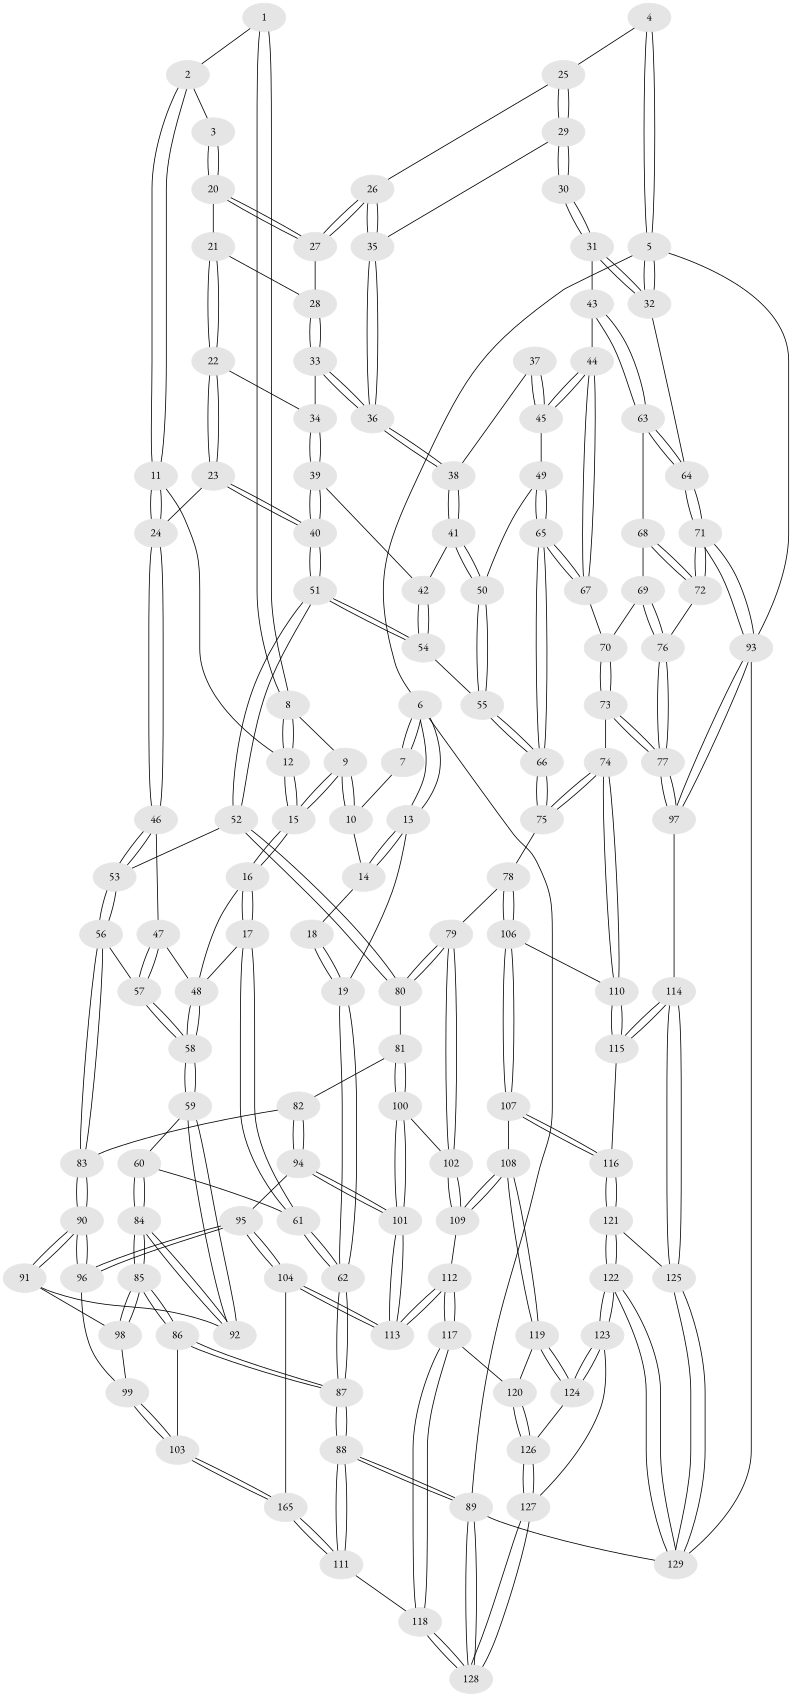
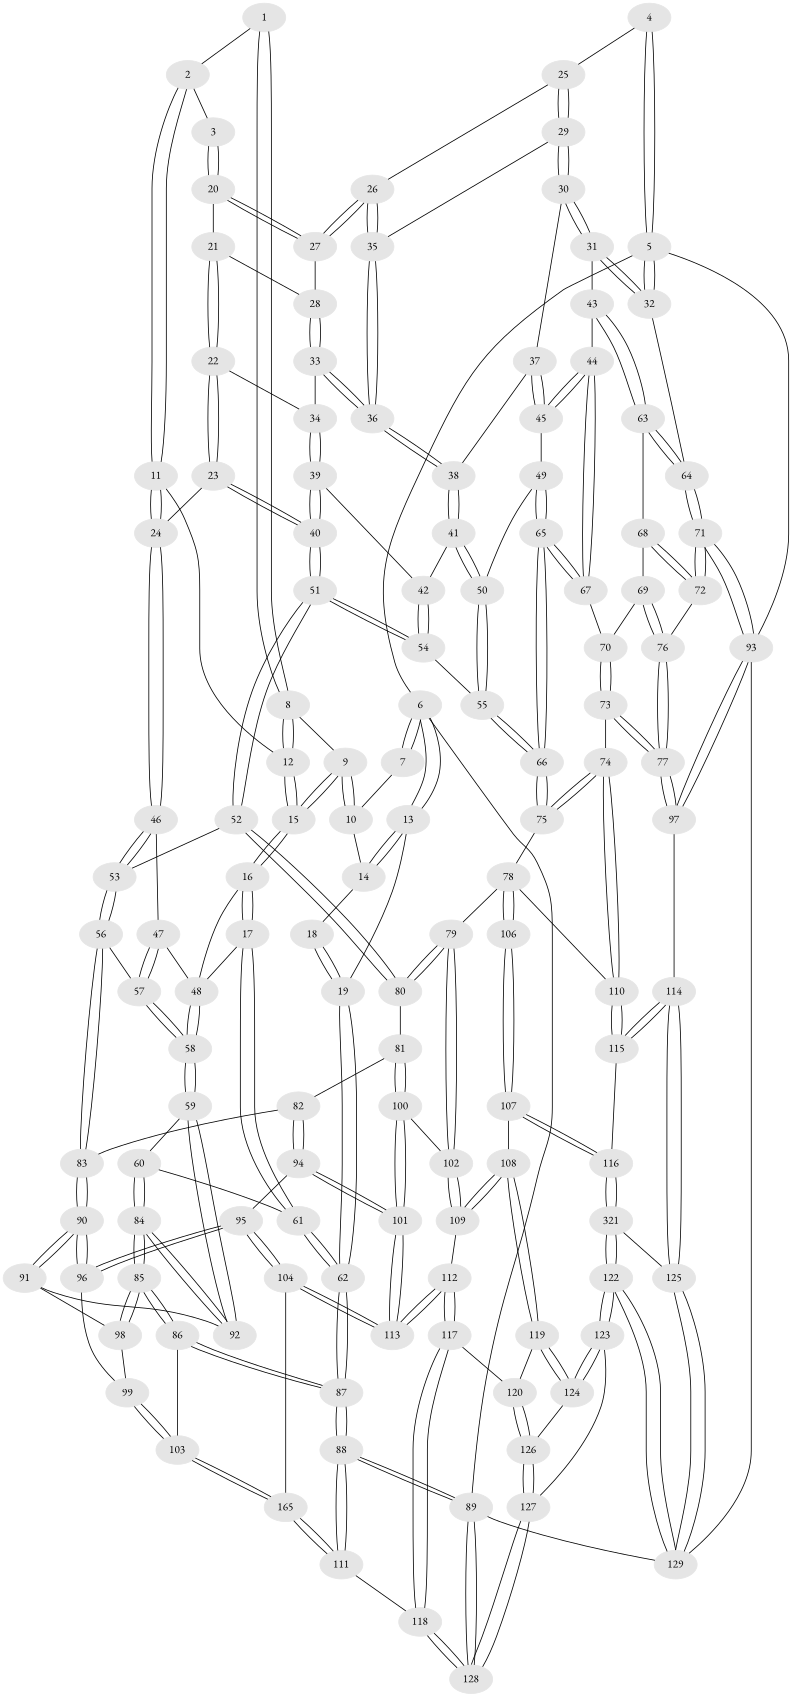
edge "30" -- "37": added
edge "106" -- "110": now "78" -- "110"
node "121": label "121" -> "321"
